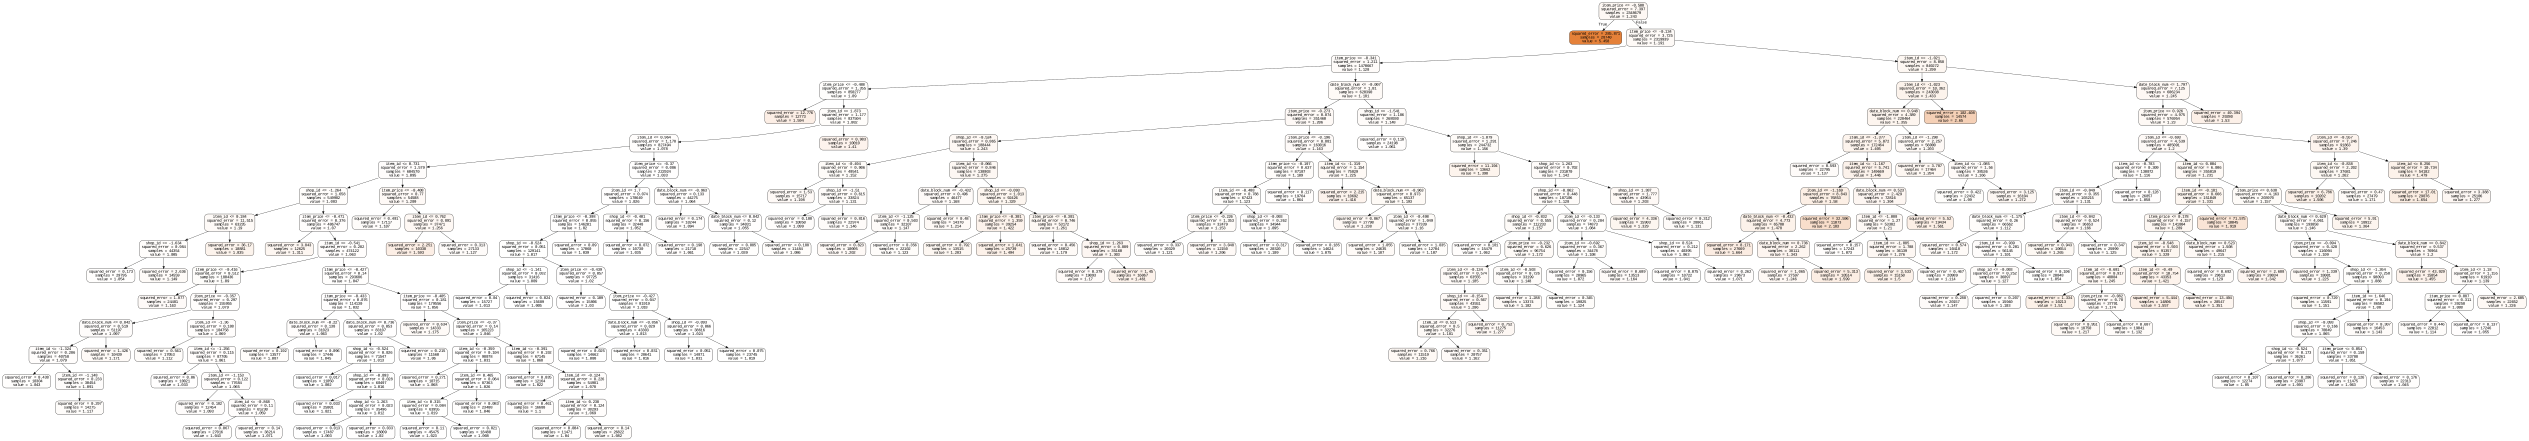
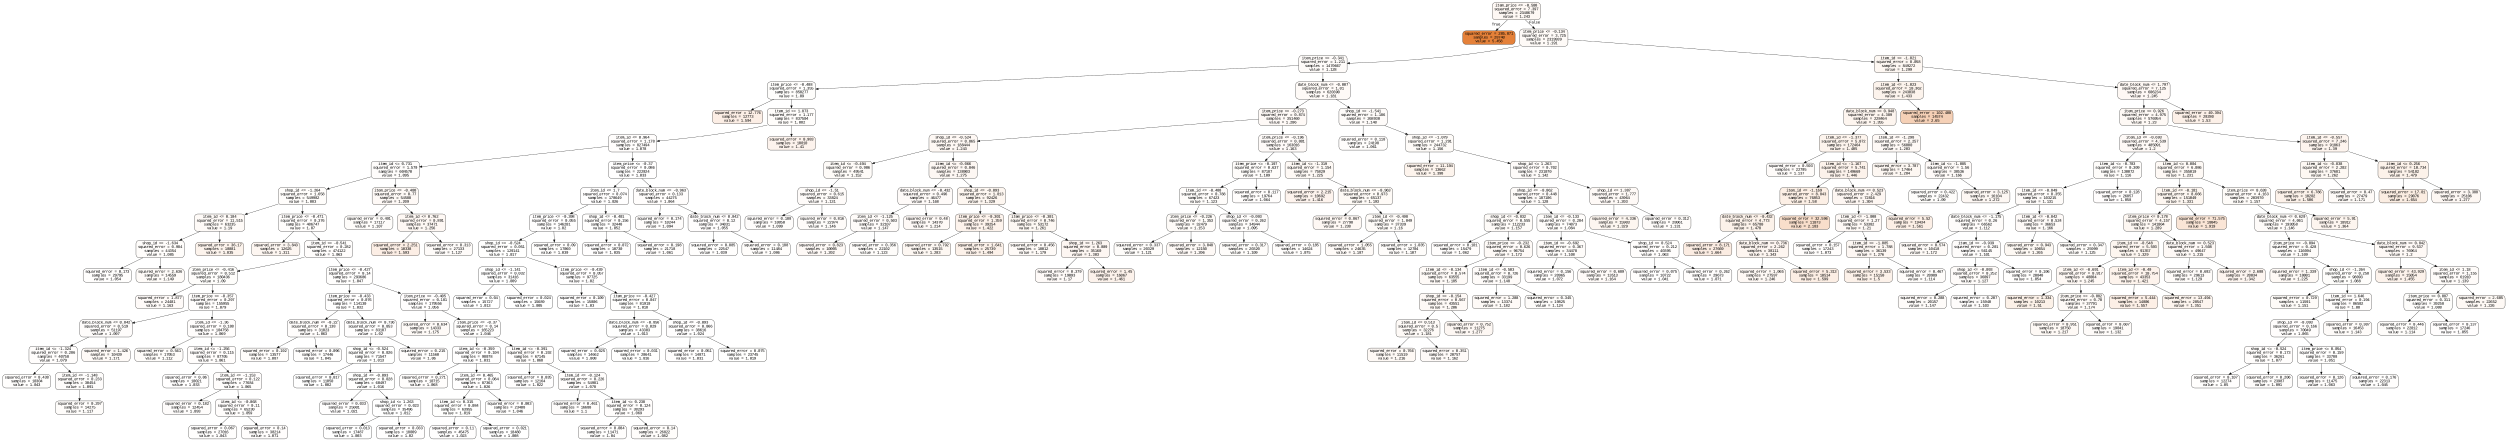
node "squared_error = 1.53 samples = 15717 value = 1.198": removed
